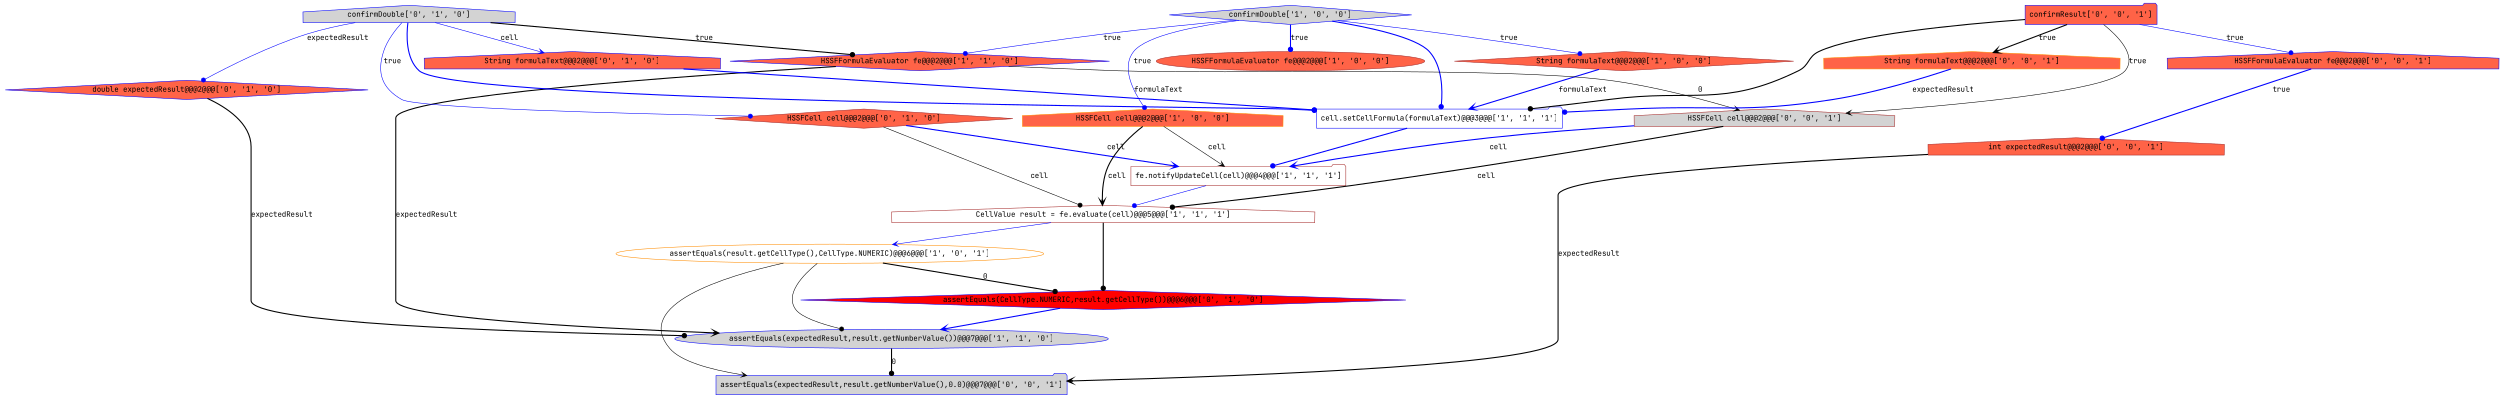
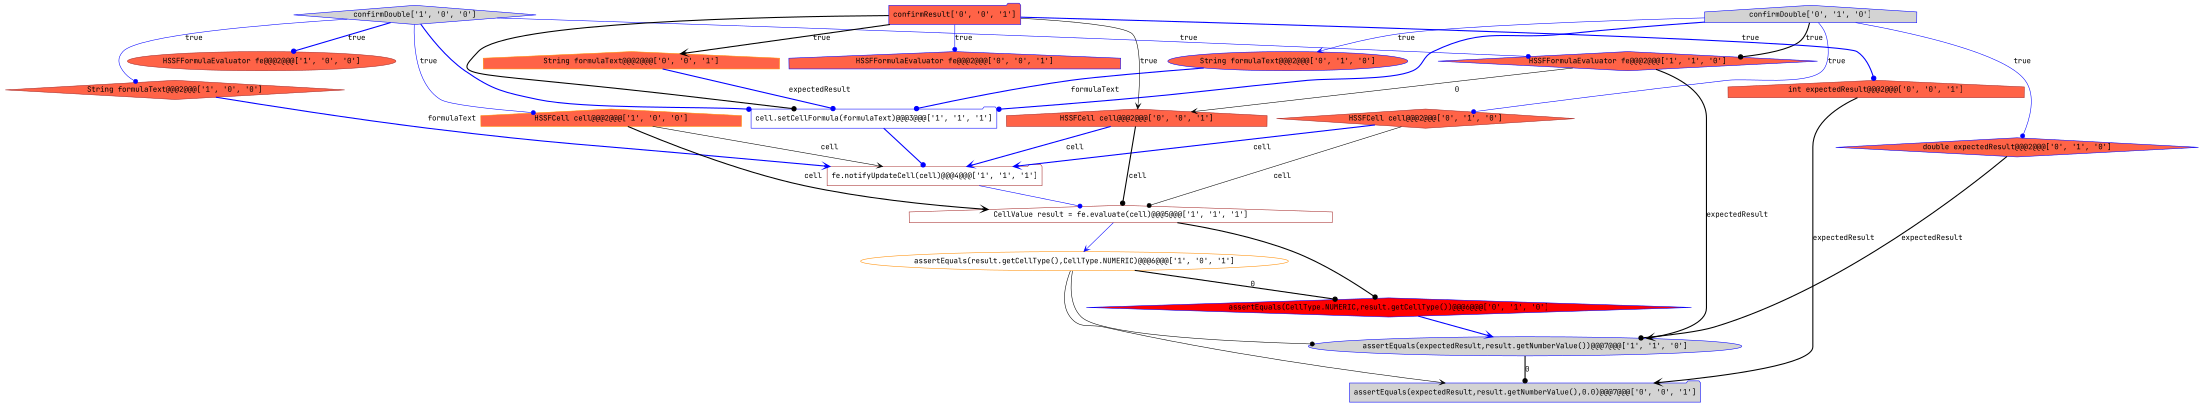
edge "confirmDouble['0', '1', '0']" -> "double expectedResult@@@2@@@['0', '1', '0']": label "expectedResult" -> "true"
edge "confirmDouble['0', '1', '0']" -> "String formulaText@@@2@@@['0', '1', '0']": label "cell" -> "true"
node "String formulaText@@@2@@@['0', '1', '0']": shape house -> ellipse
edge "String formulaText@@@2@@@['1', '0', '0']" -> "cell.setCellFormula(formulaText)@@@3@@@['1', '1', '1']": now "String formulaText@@@2@@@['1', '0', '0']" -> "fe.notifyUpdateCell(cell)@@@4@@@['1', '1', '1']"
edge "HSSFFormulaEvaluator fe@@@2@@@['0', '0', '1']" -> "int expectedResult@@@2@@@['0', '0', '1']": now "confirmResult['0', '0', '1']" -> "int expectedResult@@@2@@@['0', '0', '1']"
node "HSSFCell cell@@@2@@@['0', '0', '1']": fillcolor lightgray -> tomato
